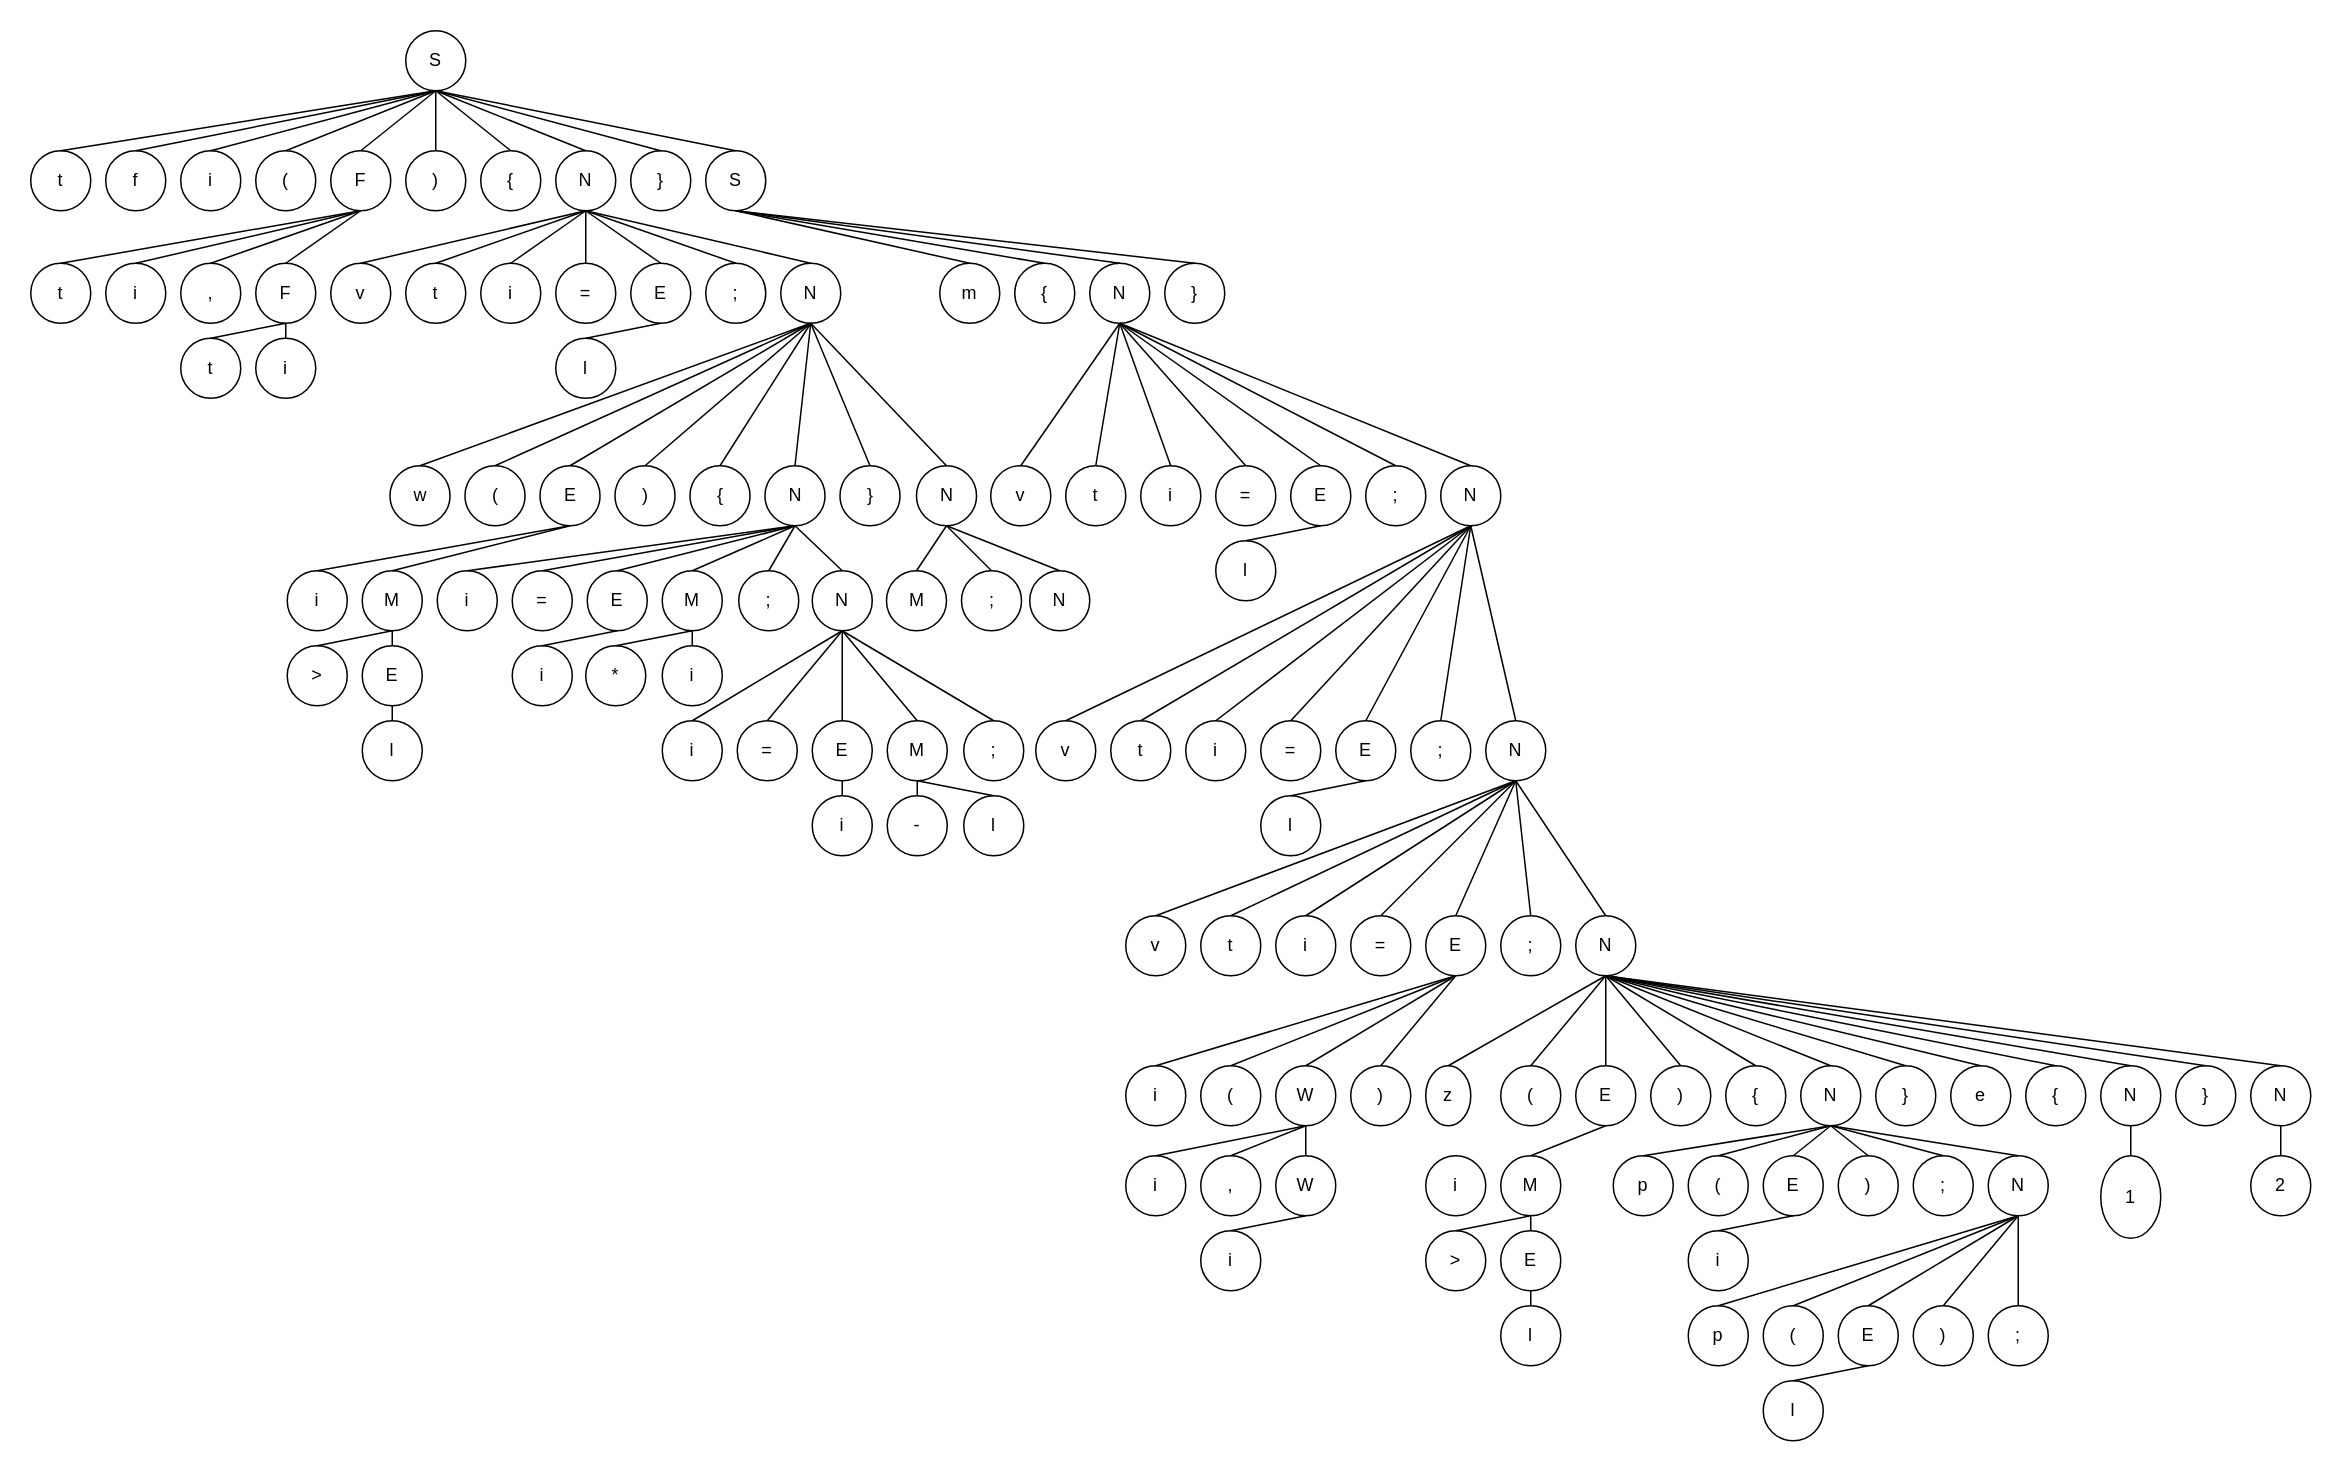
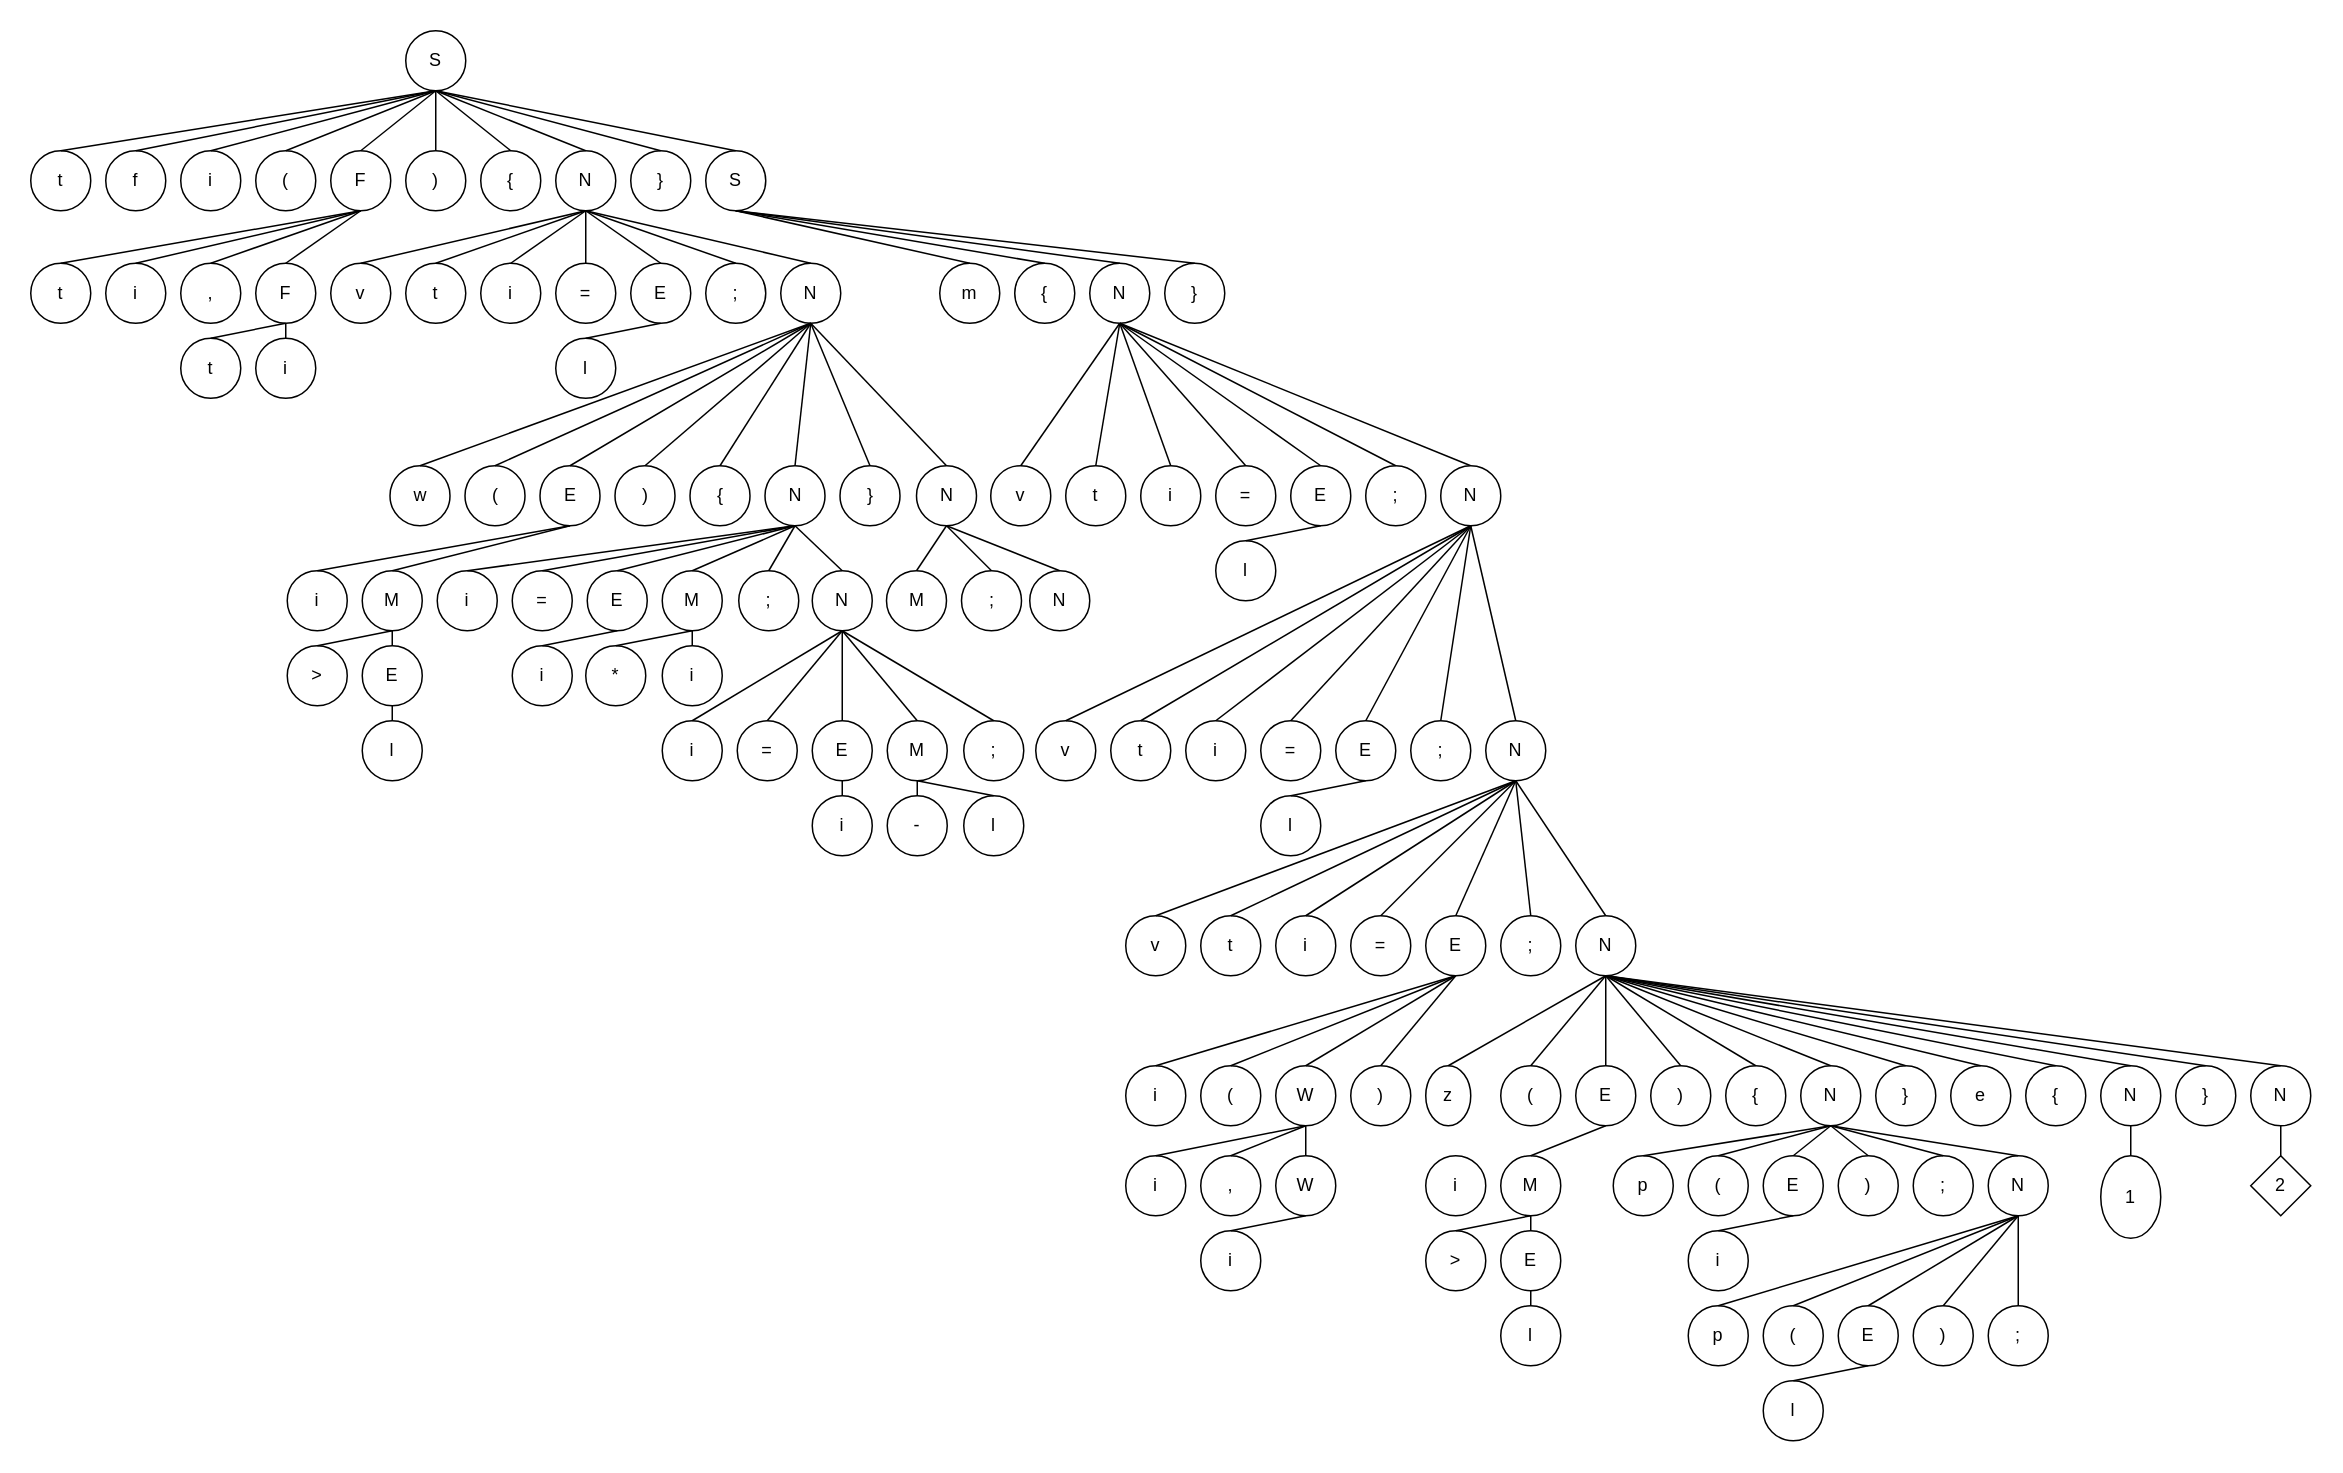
node "2": shape ellipse -> diamond
